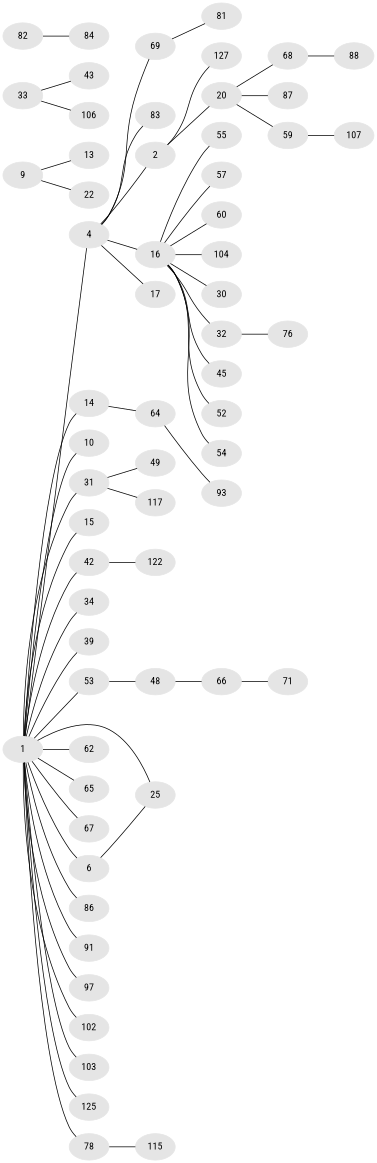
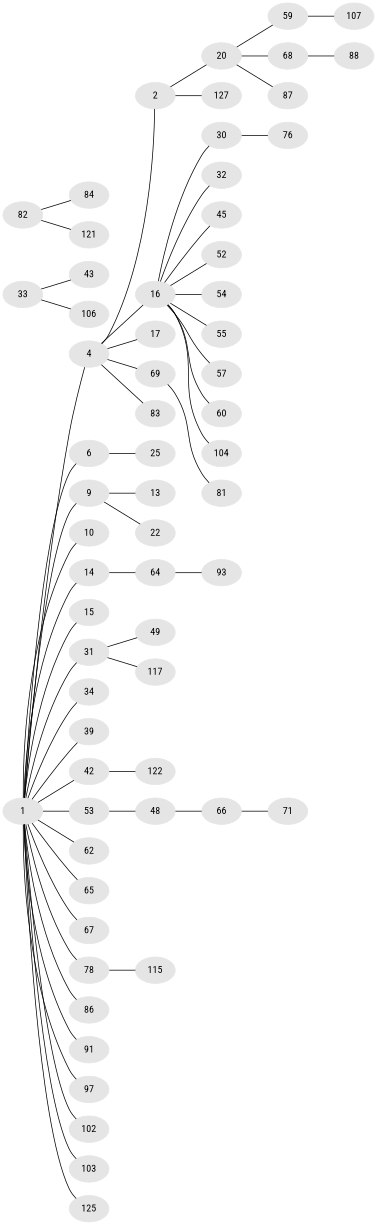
node "121": added
edge "32" -- "76": now "30" -- "76"
edge "1" -- "25": now "1" -- "9"
